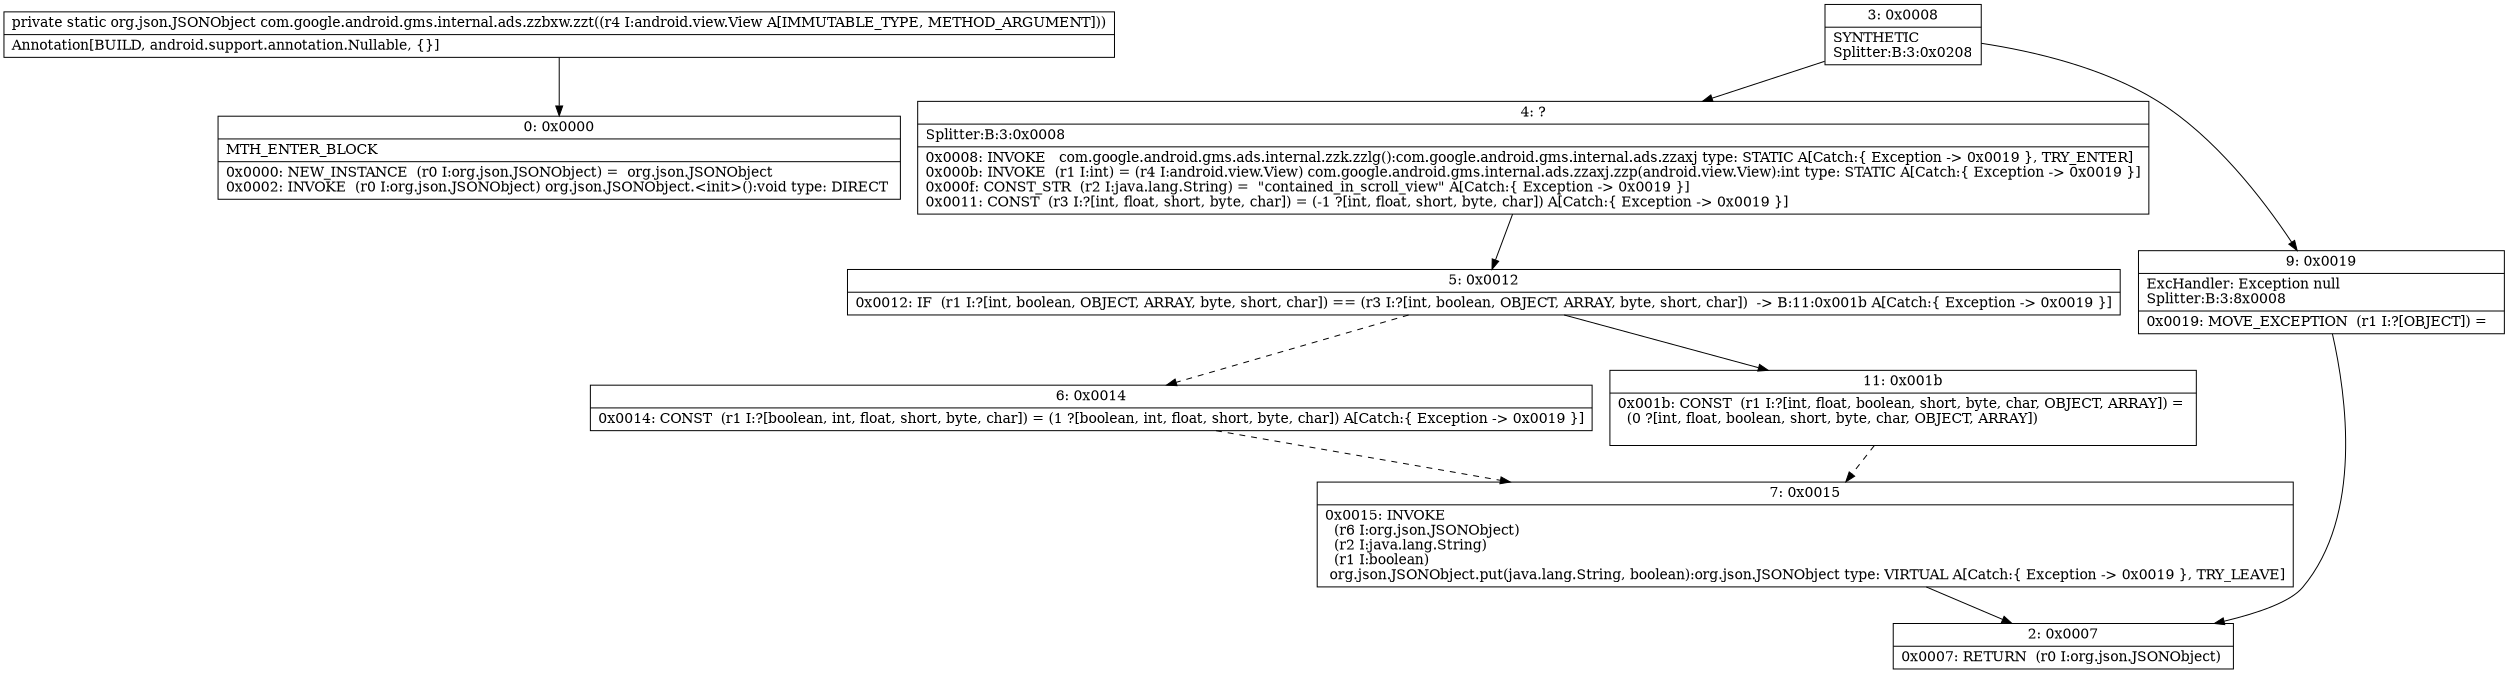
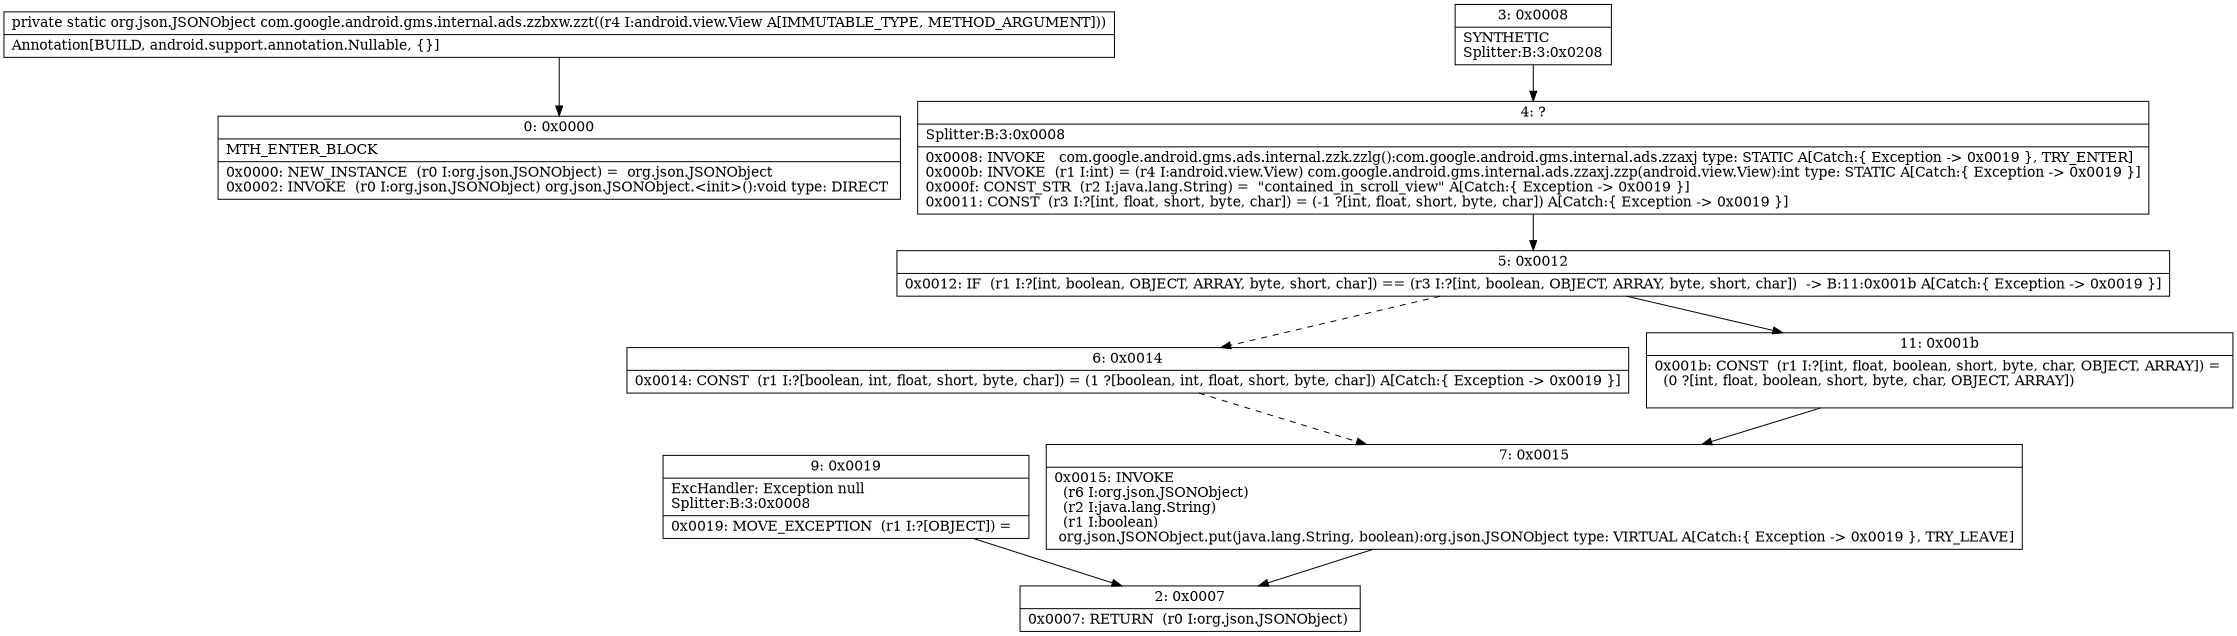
edge "3: 0x0008" -> "9: 0x0019": removed
node "9: 0x0019": text "Splitter:B:3:8x0008" -> "Splitter:B:3:0x0008"
edge "11: 0x001b" -> "7: 0x0015": style dashed -> solid
